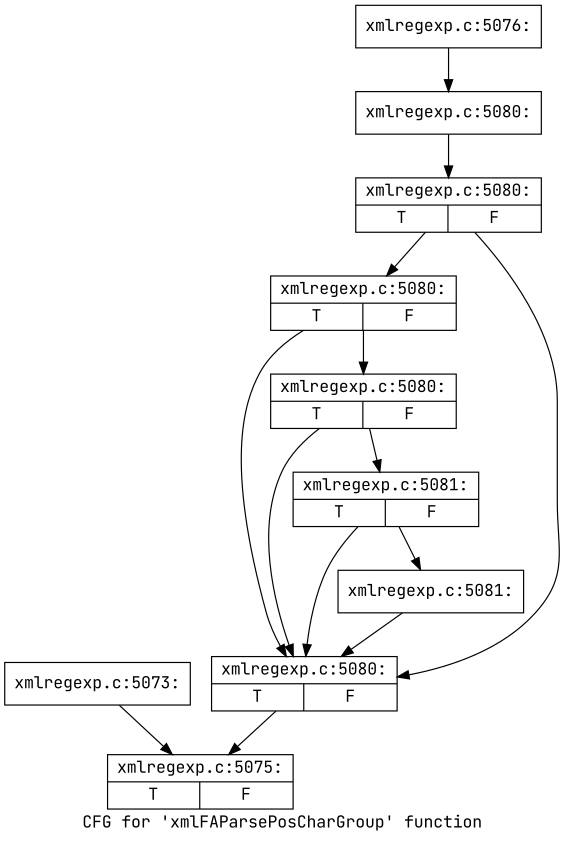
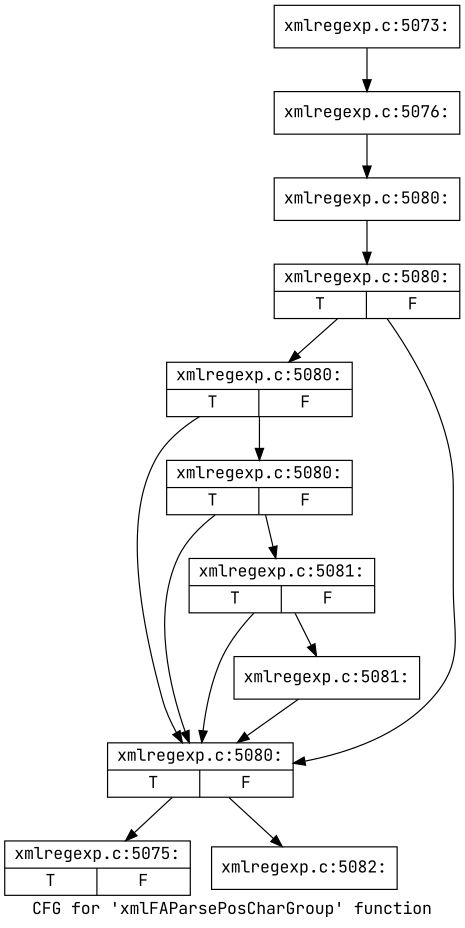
edge "xmlregexp.c:5073:" -> "xmlregexp.c:5075:": now "xmlregexp.c:5073:" -> "xmlregexp.c:5076:"
node "xmlregexp.c:5082:": added
